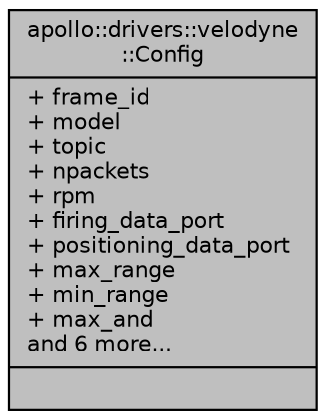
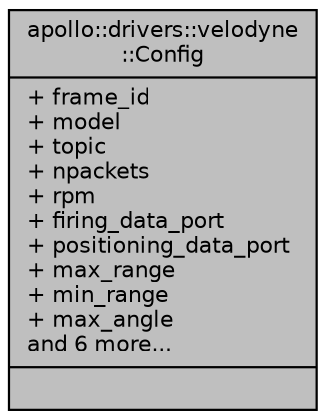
node "apollo::drivers::velodyne": text "+ max_and" -> "+ max_angle"
